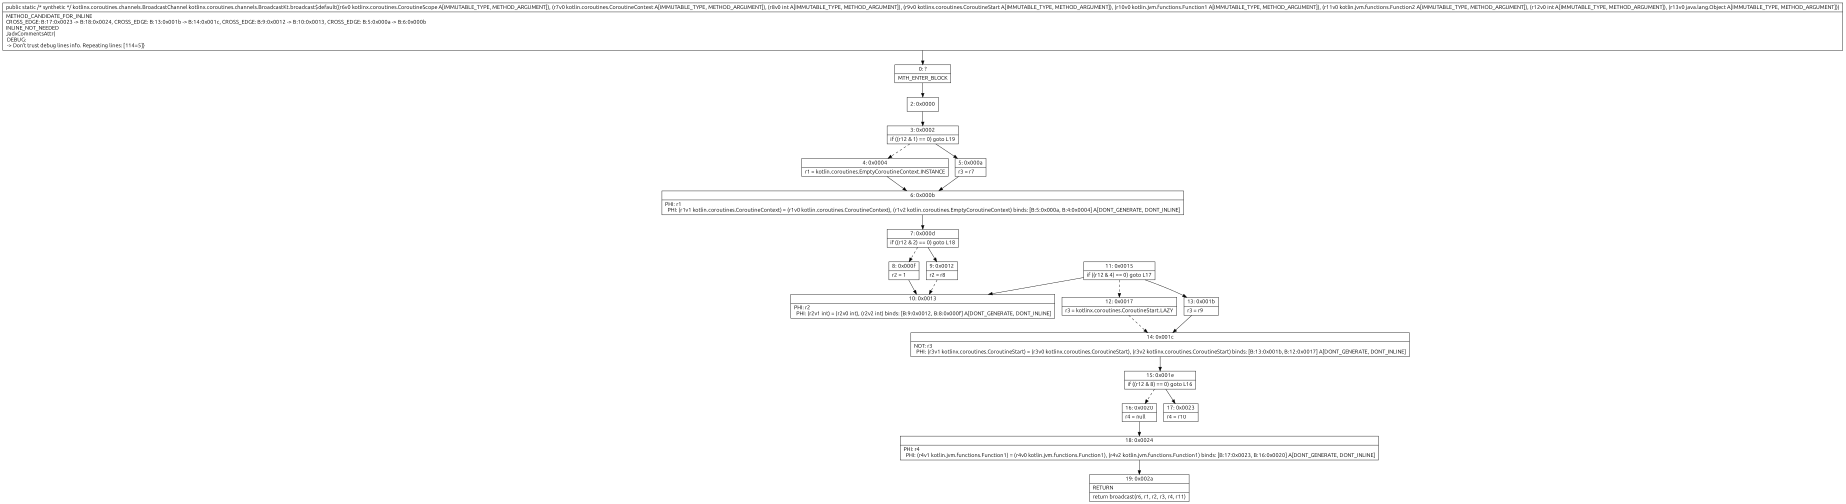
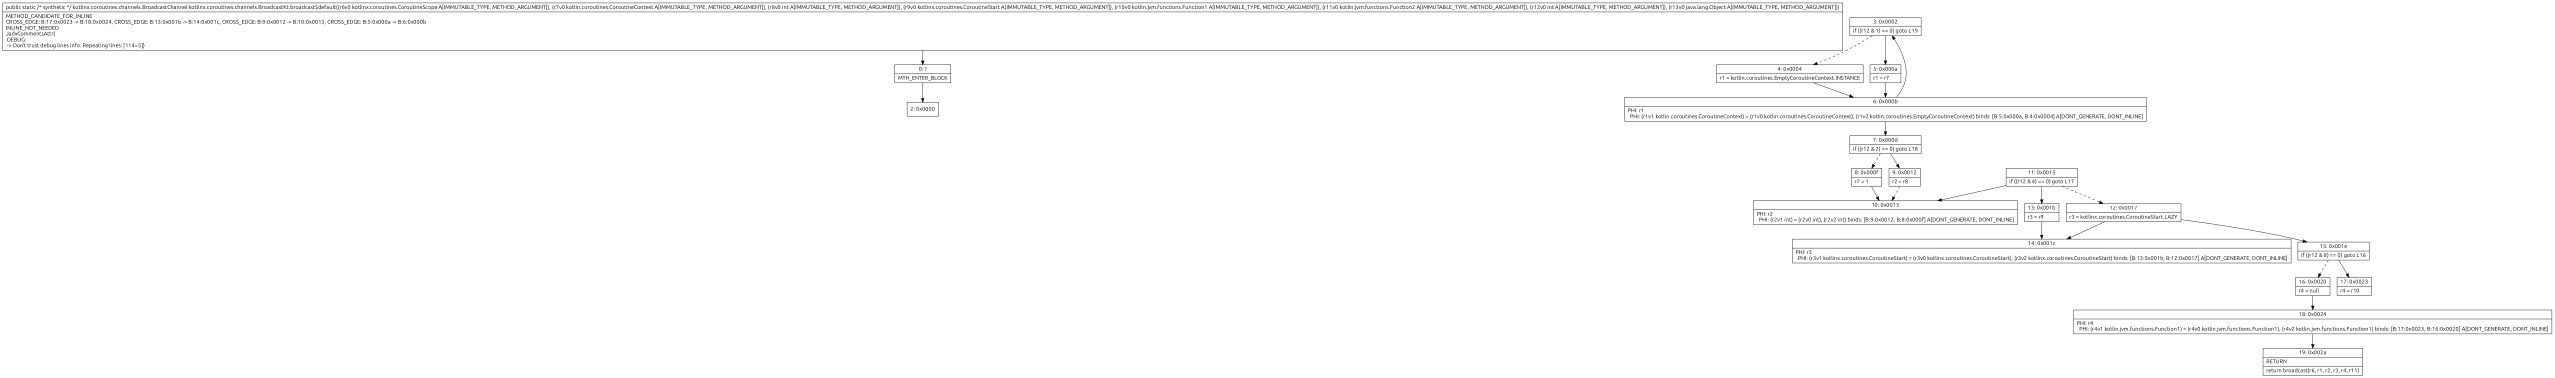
edge "2: 0x0000" -> "3: 0x0002": now "6: 0x000b" -> "3: 0x0002"
node "5: 0x000a": text "r3 = r7" -> "r1 = r7"
edge "12: 0x0017" -> "14: 0x001c": style dashed -> solid
node "14: 0x001c": text "NOT: r3" -> "PHI: r3"
edge "14: 0x001c" -> "15: 0x001e": now "12: 0x0017" -> "15: 0x001e"
